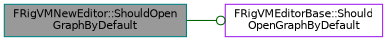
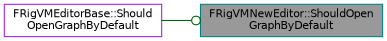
edge "FRigVMNewEditor::ShouldOpen GraphByDefault" -> "FRigVMEditorBase::Should OpenGraphByDefault": reversed
